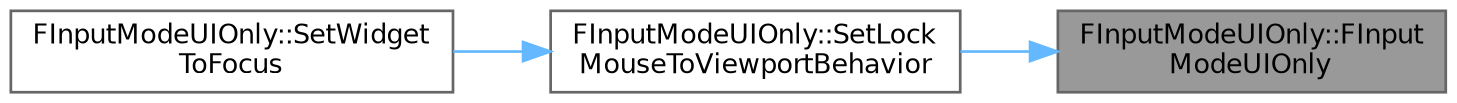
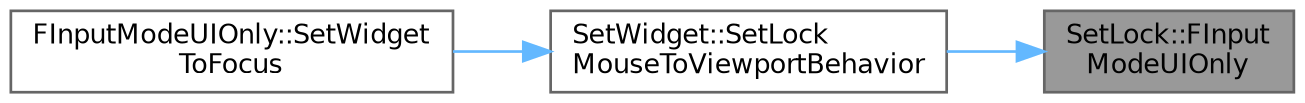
node "FInputModeUIOnly::SetLock MouseToViewportBehavior": label "FInputModeUIOnly::SetLock MouseToViewportBehavior" -> "SetWidget::SetLock MouseToViewportBehavior"
node "FInputModeUIOnly::FInput ModeUIOnly": label "FInputModeUIOnly::FInput ModeUIOnly" -> "SetLock::FInput ModeUIOnly"
